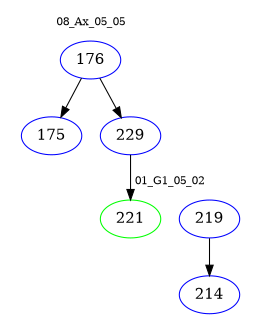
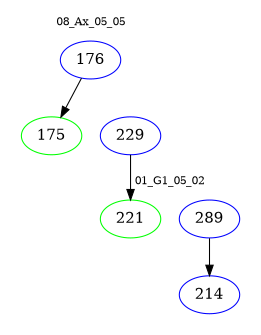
edge "176" -> "229": removed
node "175": color blue -> green
node "219": label "219" -> "289"
